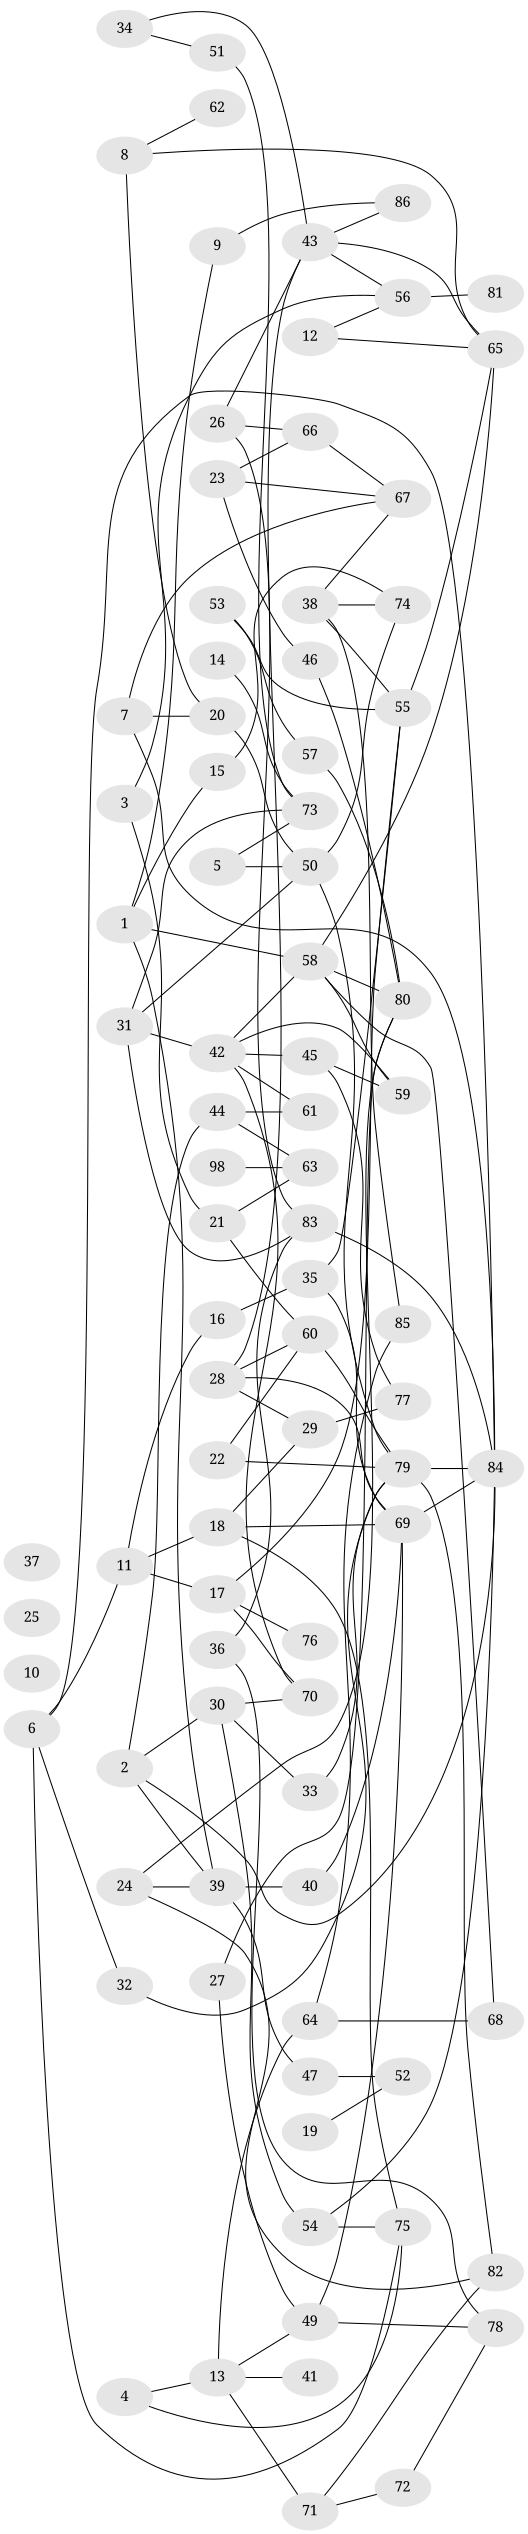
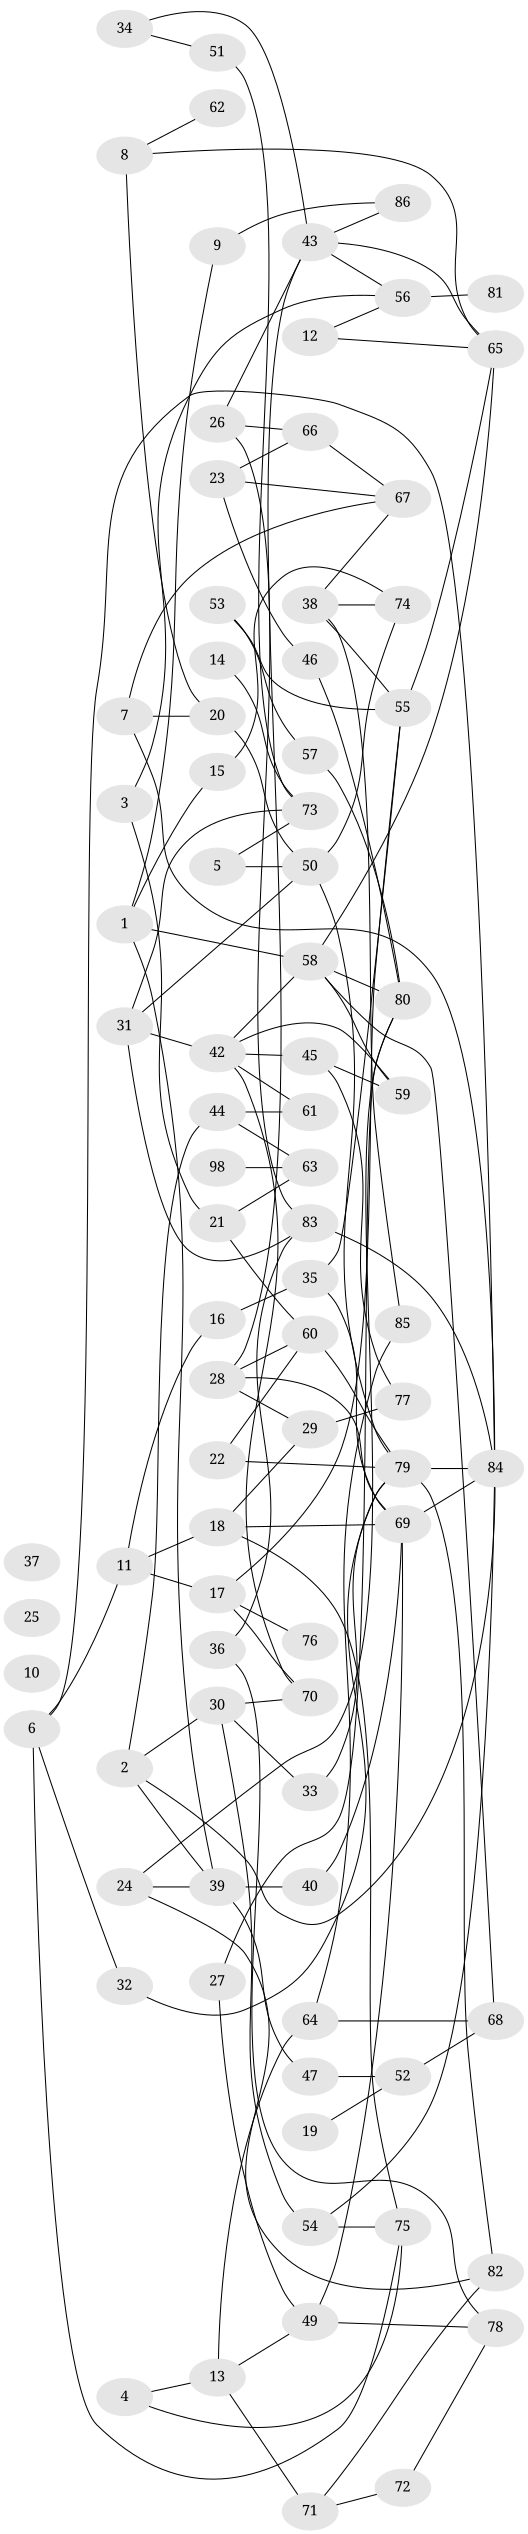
edge "68" -- "52": added
node "41": removed
